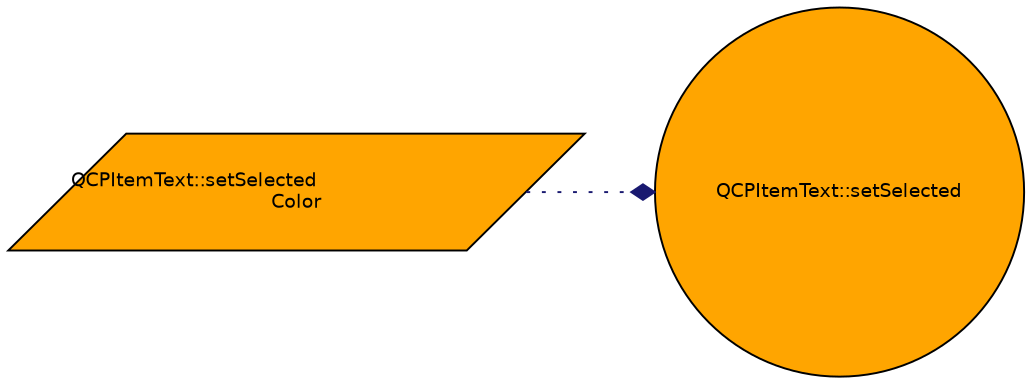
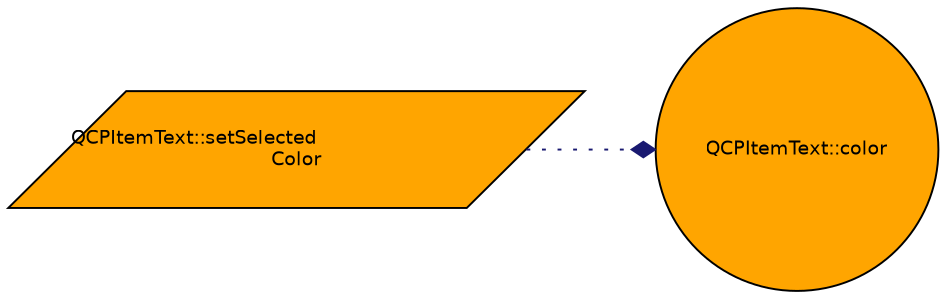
node "QCPItemText::setSelected": label "QCPItemText::setSelected" -> "QCPItemText::color"
